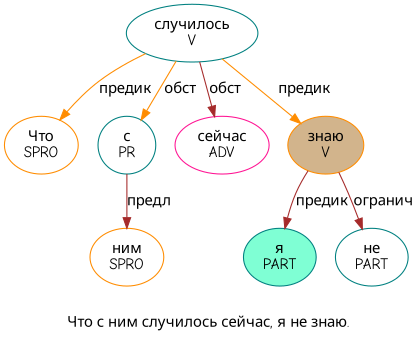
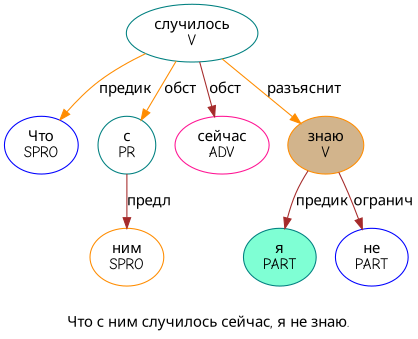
edge "случилось V" -> "знаю V": label "предик" -> "разъяснит"
node "Что SPRO": color darkorange -> blue
node "не PART": color teal -> blue
